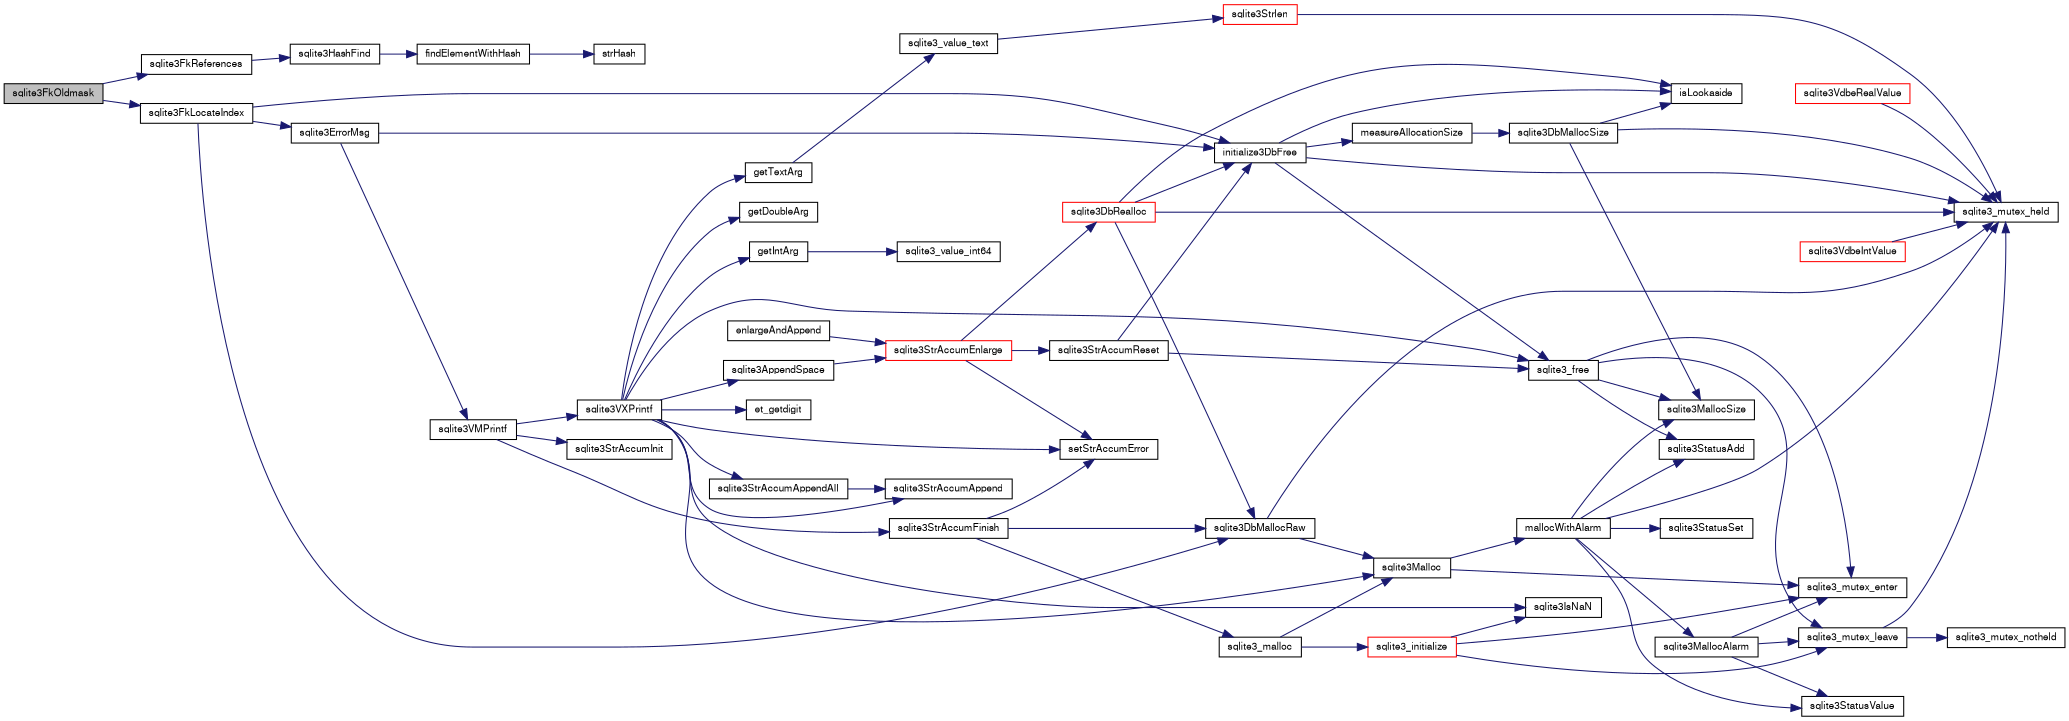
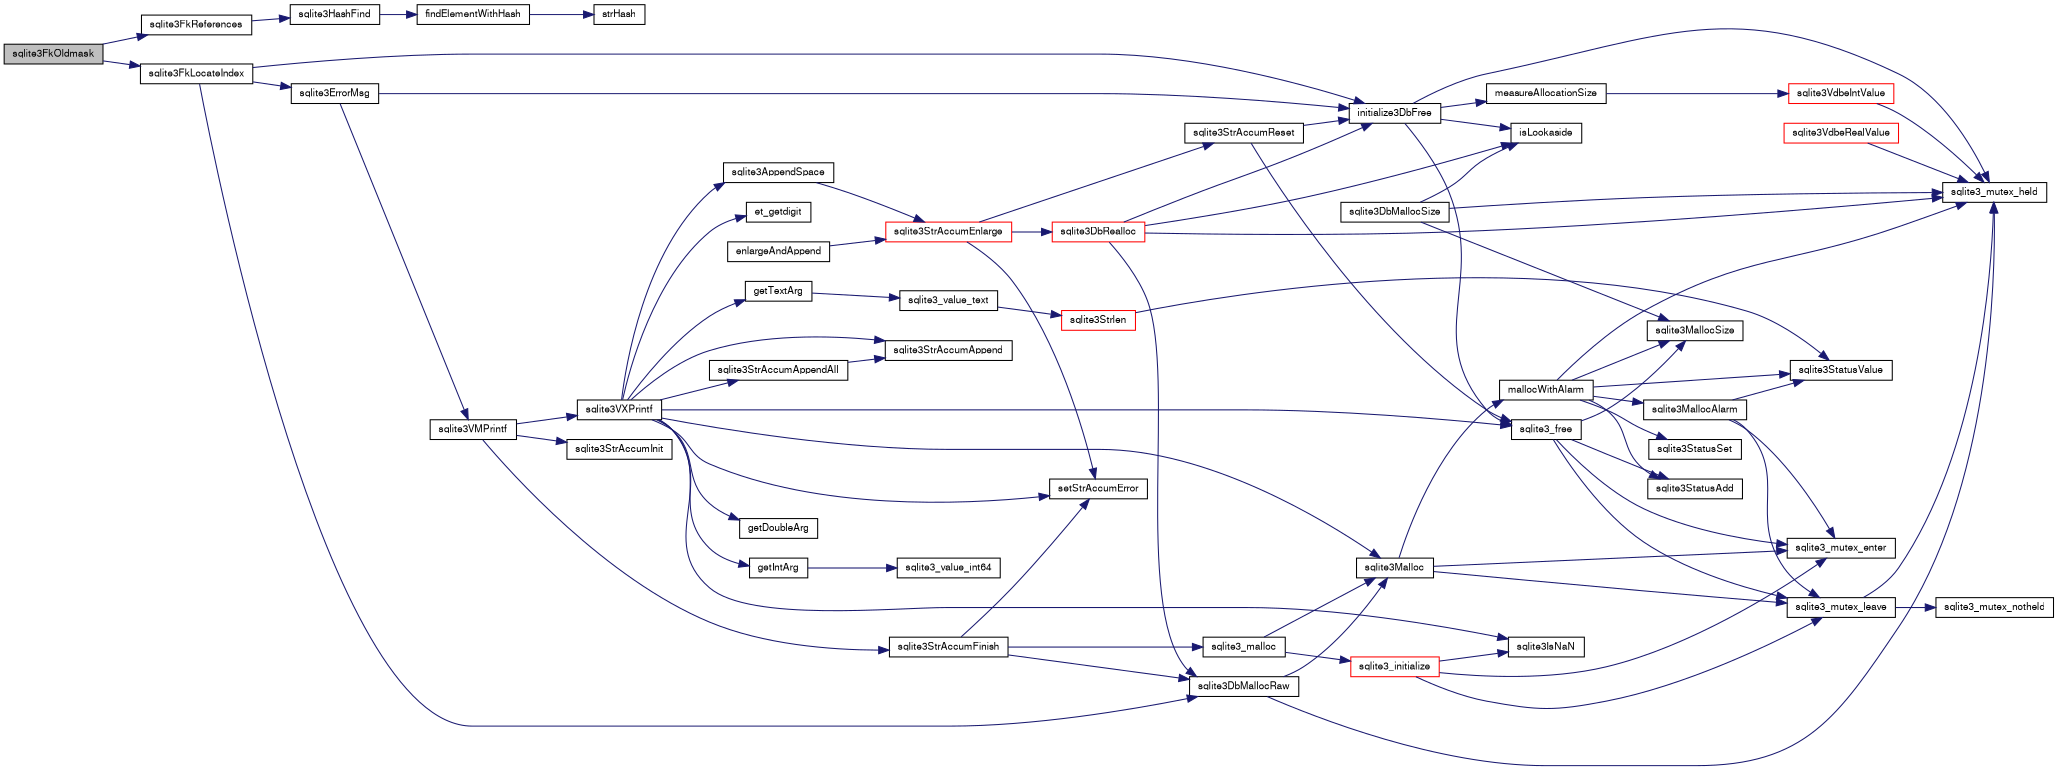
edge "sqlite3Strlen" -> "sqlite3_mutex_held": now "sqlite3Strlen" -> "sqlite3StatusValue"
edge "measureAllocationSize" -> "sqlite3DbMallocSize": now "measureAllocationSize" -> "sqlite3VdbeIntValue"
edge "sqlite3Malloc" -> "sqlite3_mutex_leave": added
